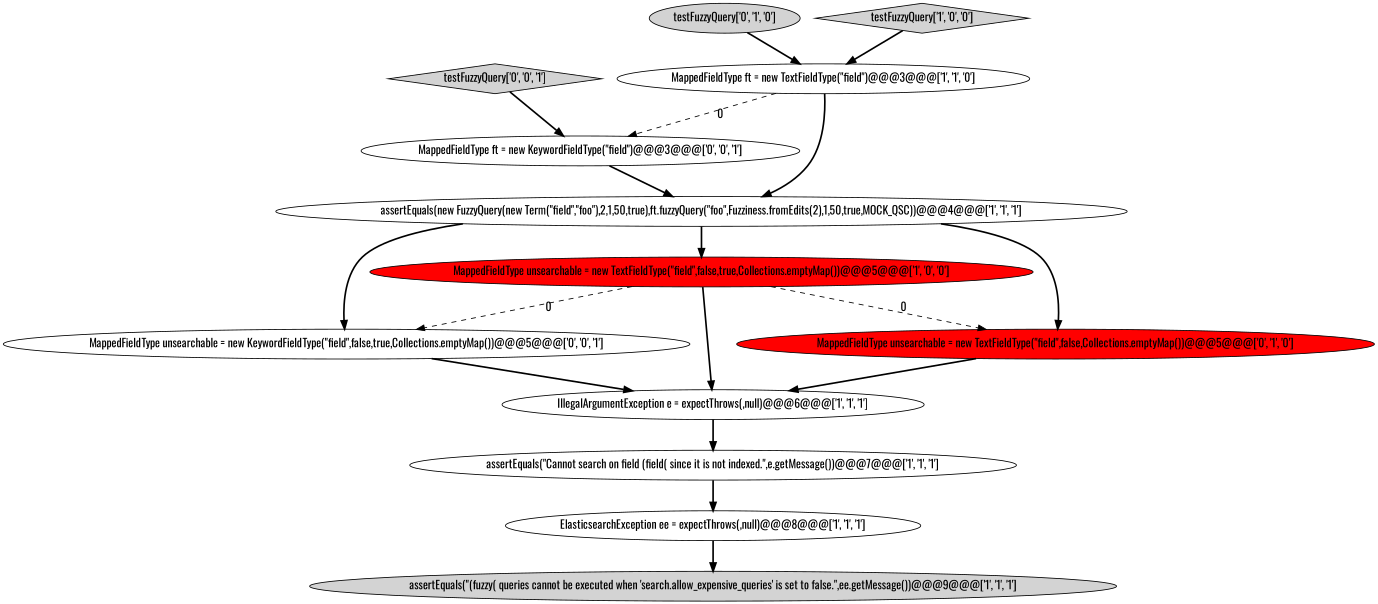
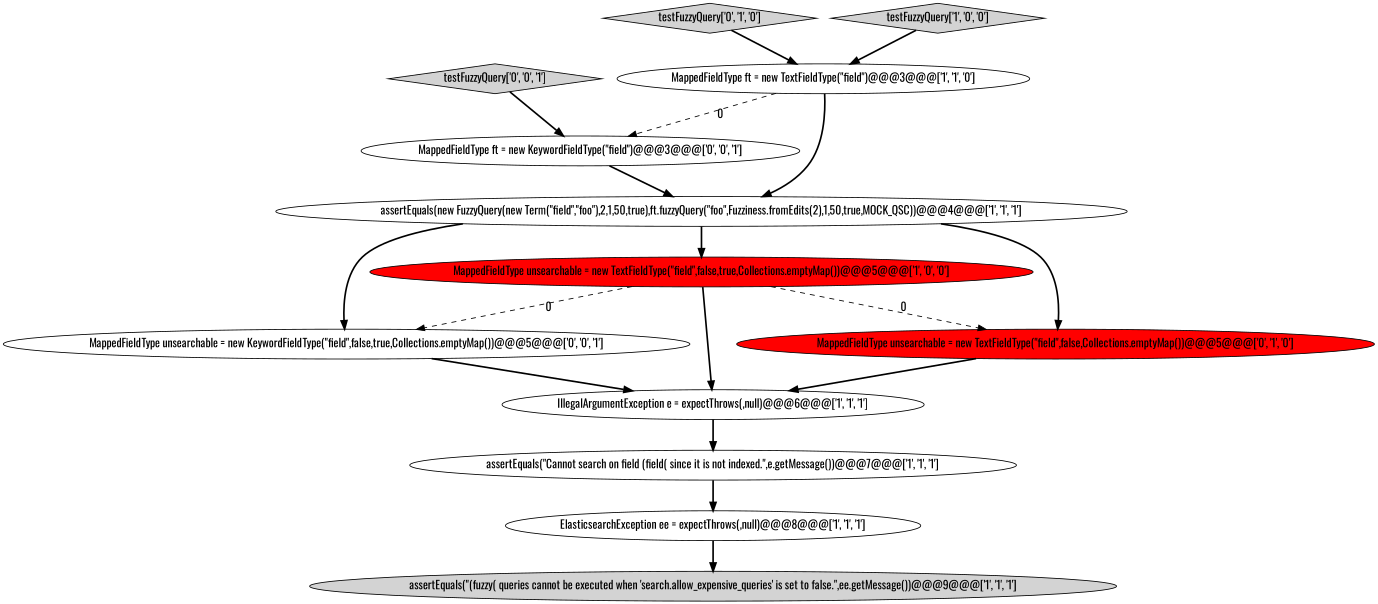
node "testFuzzyQuery['0', '1', '0']": shape ellipse -> diamond
